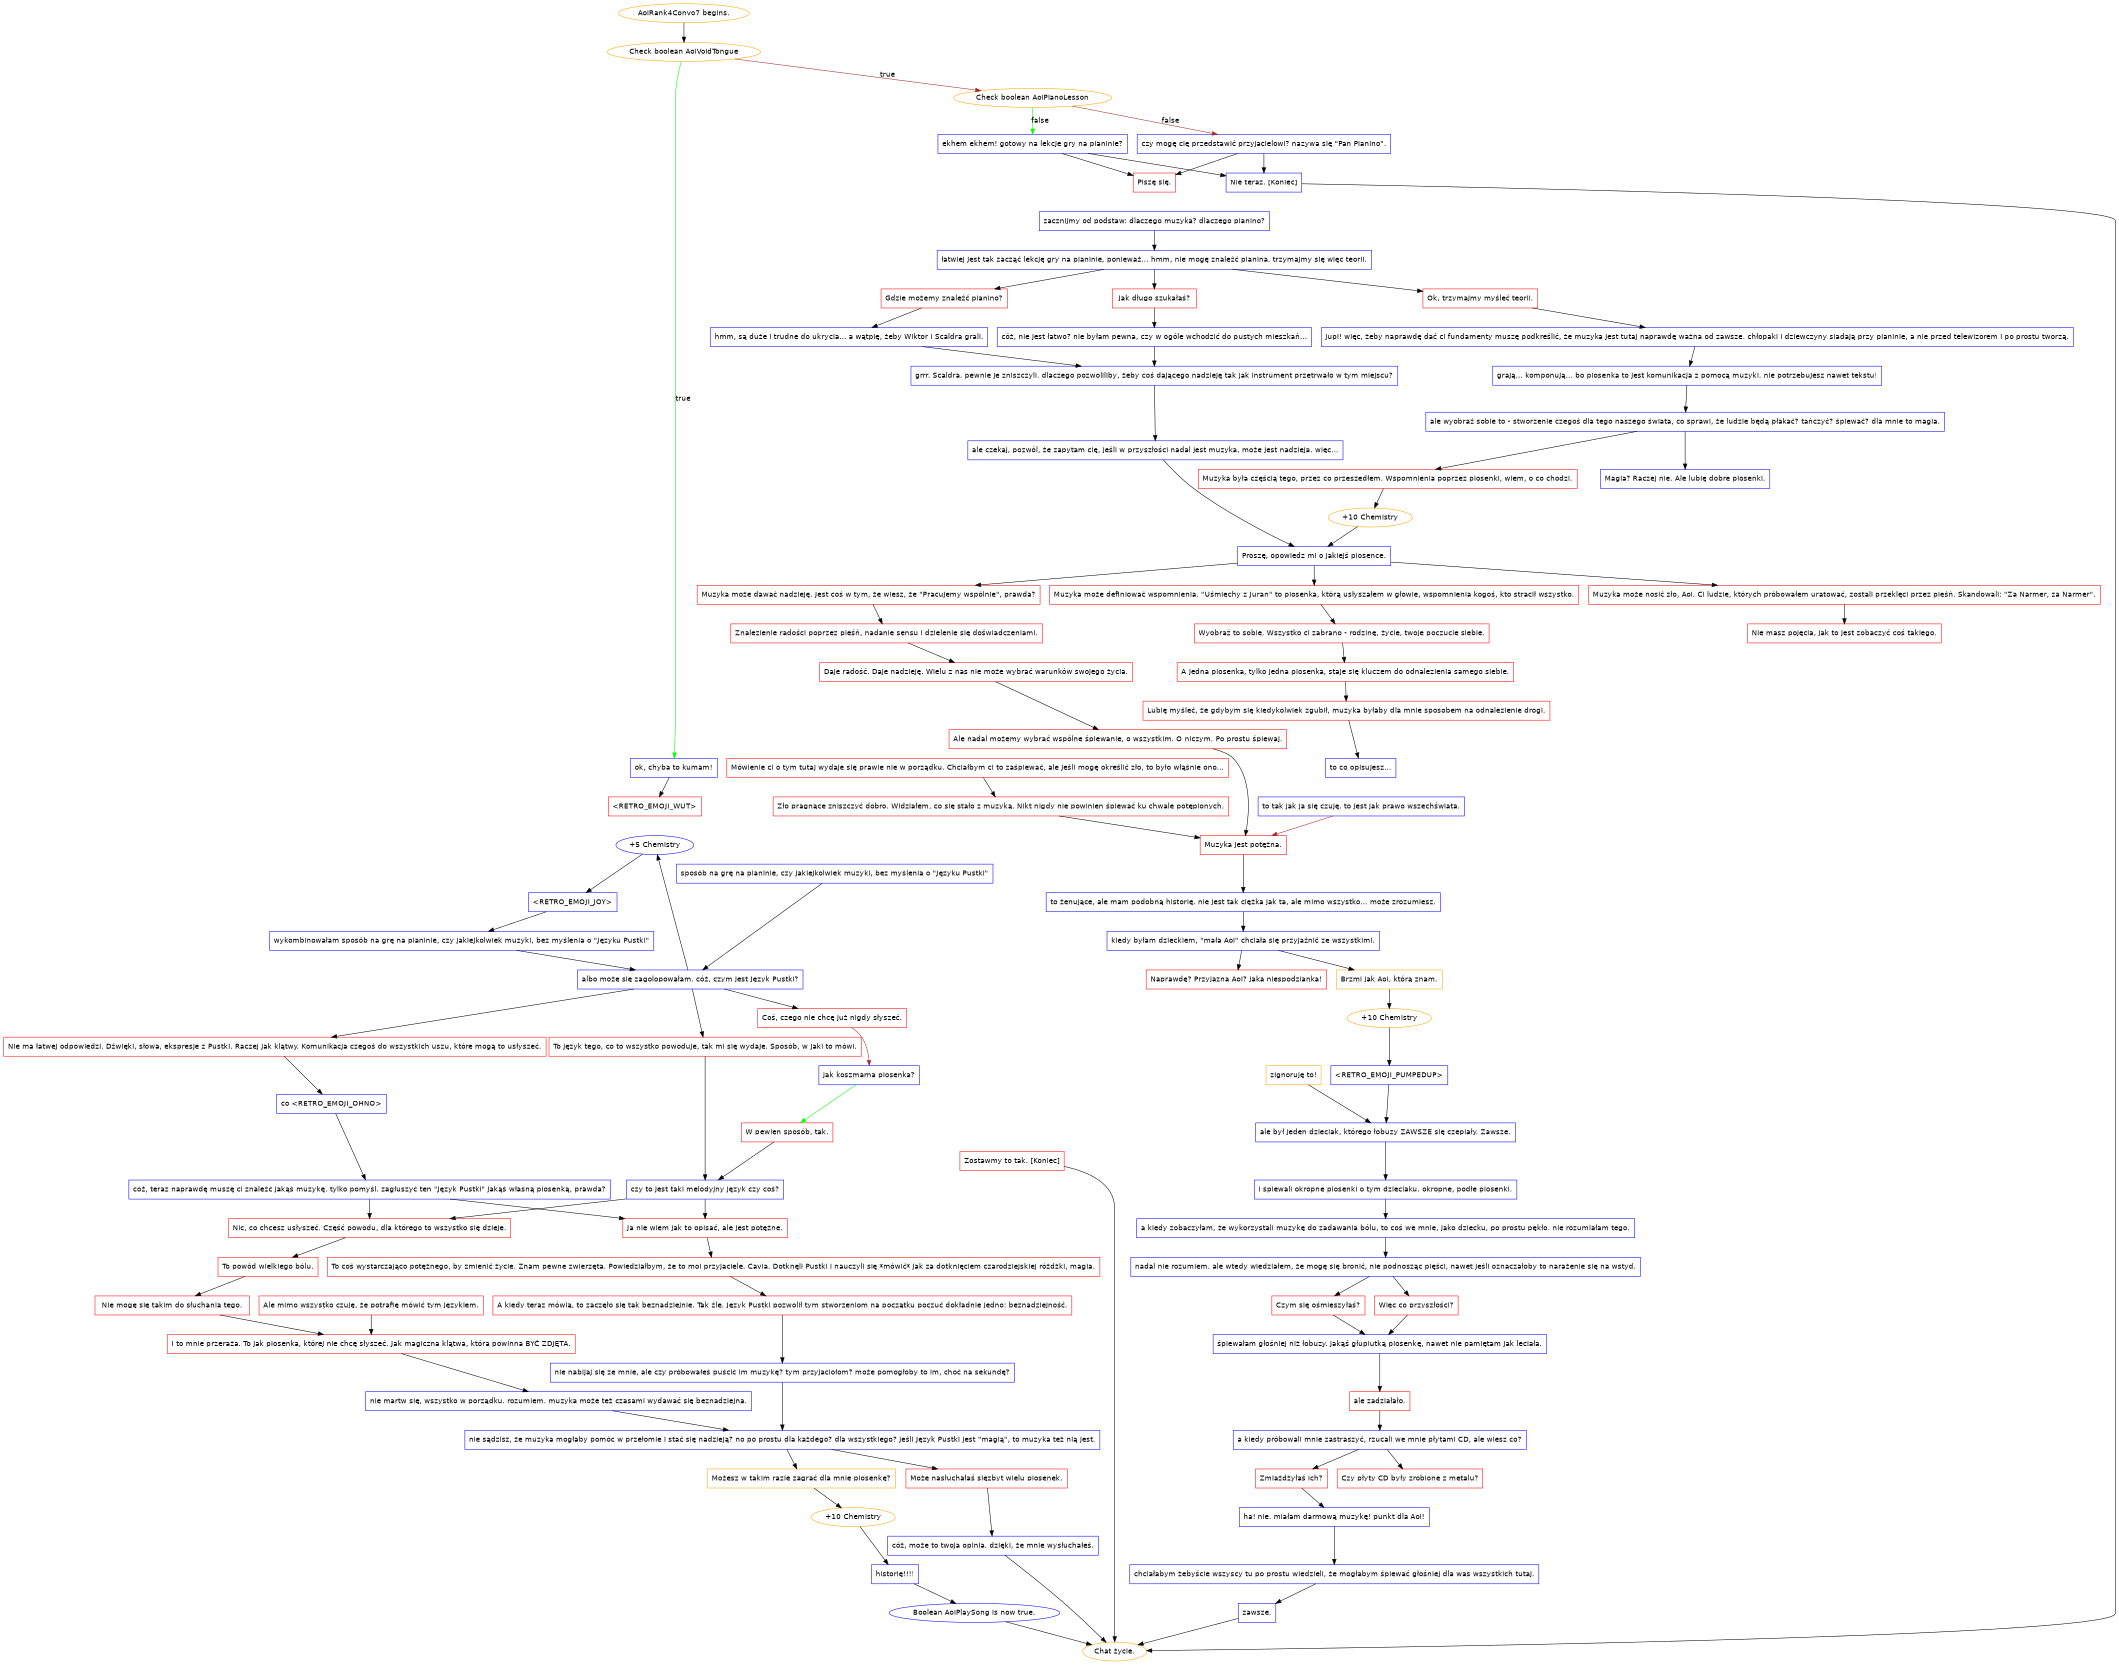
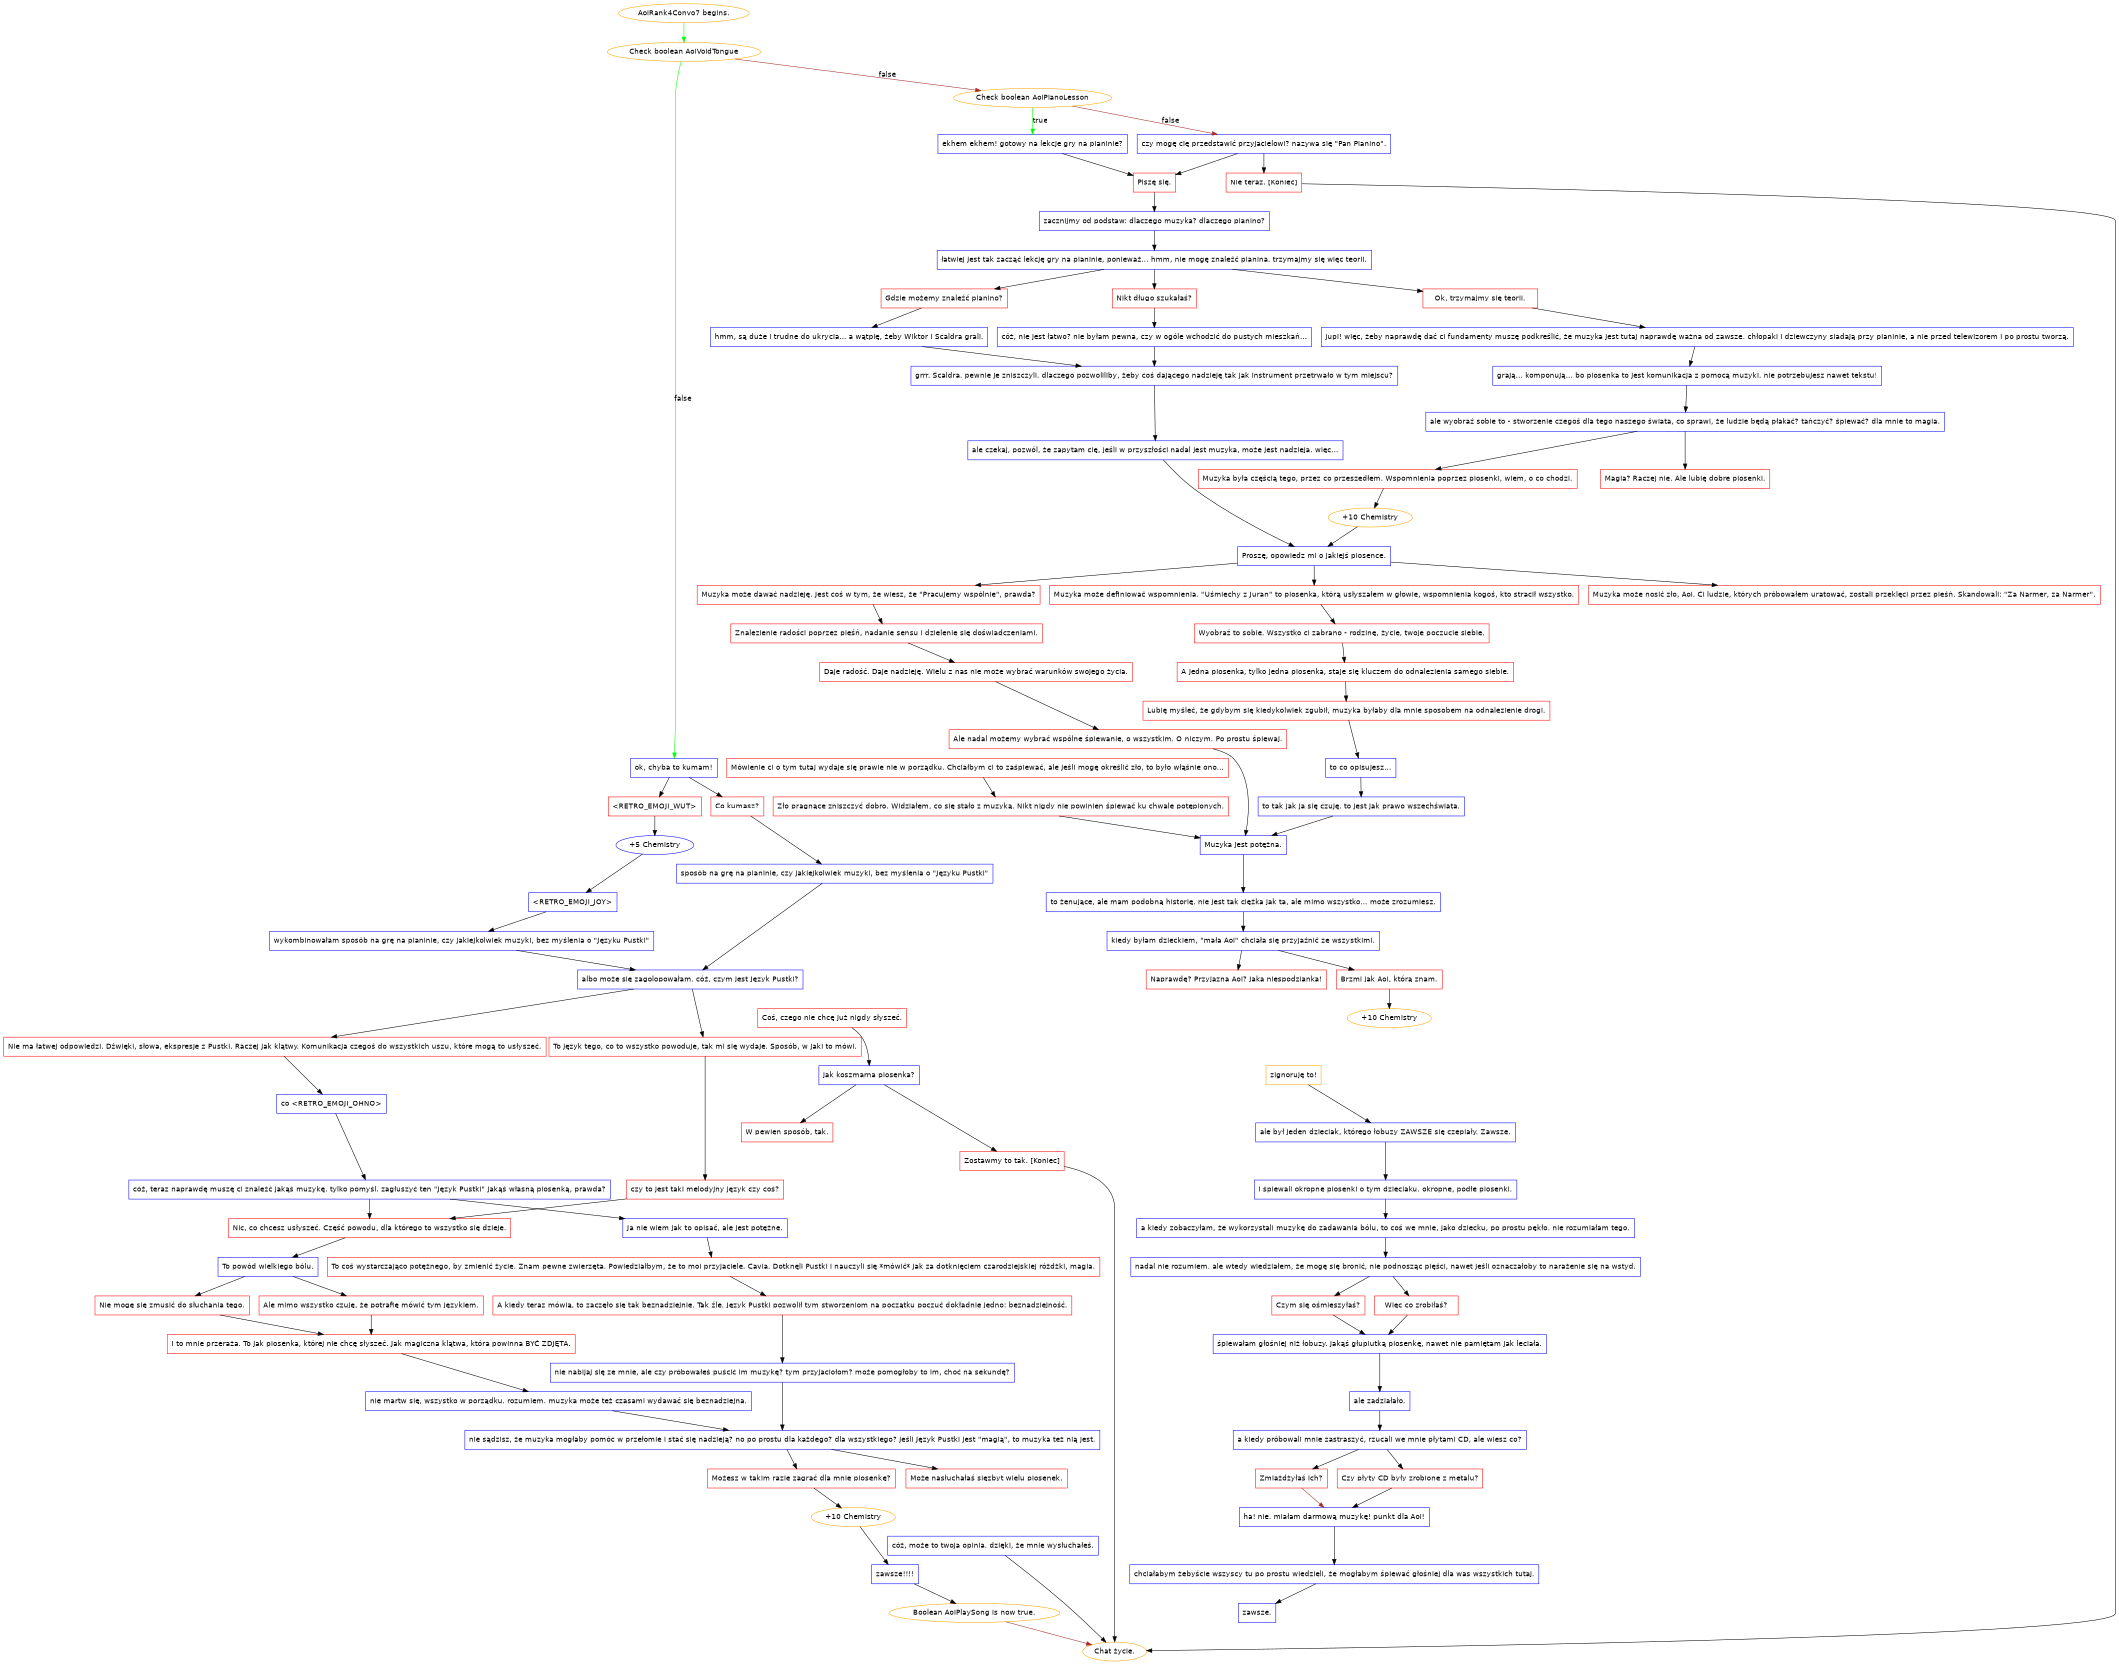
edge "AoiRank4Convo7 begins." -> "Check boolean AoiVoidTongue": color black -> green
edge "Check boolean AoiVoidTongue" -> "Check boolean AoiPianoLesson": label "true" -> "false"
edge "Check boolean AoiPianoLesson" -> "ekhem ekhem! gotowy na lekcje gry na pianinie?": label "false" -> "true"
edge "ekhem ekhem! gotowy na lekcje gry na pianinie?" -> "Nie teraz. [Koniec]": removed
node "Nie teraz. [Koniec]": color blue -> red
edge "Piszę się." -> "zacznijmy od podstaw: dlaczego muzyka? dlaczego pianino?": added
node "Jak długo szukałaś?": label "Jak długo szukałaś?" -> "Nikt długo szukałaś?"
node "Ok, trzymajmy myśleć teorii.": label "Ok, trzymajmy myśleć teorii." -> "Ok, trzymajmy się teorii."
edge "Check boolean AoiVoidTongue" -> "ok, chyba to kumam!": label "true" -> "false"
node "Magia? Raczej nie. Ale lubię dobre piosenki.": color blue -> red
node "Nie masz pojęcia, jak to jest zobaczyć coś takiego.": removed
edge "to co opisujesz..." -> "to tak jak ja się czuję. to jest jak prawo wszechświata.": added
node "Co kumasz?": added
edge "to tak jak ja się czuję. to jest jak prawo wszechświata." -> "Muzyka jest potężna.": color brown -> black
node "Muzyka jest potężna.": color red -> blue
edge "albo może się zagolopowałam. cóż, czym jest Język Pustki?" -> "+5 Chemistry": now "<RETRO_EMOJI_WUT>" -> "+5 Chemistry"
node "Brzmi jak Aoi, którą znam.": color orange -> red
edge "albo może się zagolopowałam. cóż, czym jest Język Pustki?" -> "Coś, czego nie chcę już nigdy słyszeć.": removed
edge "Coś, czego nie chcę już nigdy słyszeć." -> "jak koszmarna piosenka?": color brown -> black
node "<RETRO_EMOJI_PUMPEDUP>": removed
edge "jak koszmarna piosenka?" -> "W pewien sposób, tak.": color green -> black
edge "jak koszmarna piosenka?" -> "Zostawmy to tak. [Koniec]": added
edge "W pewien sposób, tak." -> "czy to jest taki melodyjny język czy coś?": removed
node "czy to jest taki melodyjny język czy coś?": color blue -> red
edge "czy to jest taki melodyjny język czy coś?" -> "Ja nie wiem jak to opisać, ale jest potężne.": removed
node "Ja nie wiem jak to opisać, ale jest potężne.": color red -> blue
node "To powód wielkiego bólu.": color red -> blue
edge "To powód wielkiego bólu." -> "Ale mimo wszystko czuję, że potrafię mówić tym językiem.": added
node "Nie mogę się takim do słuchania tego.": label "Nie mogę się takim do słuchania tego." -> "Nie mogę się zmusić do słuchania tego."
node "Więc co przyszłości?": label "Więc co przyszłości?" -> "Więc co zrobiłaś?"
node "ale zadziałało.": color red -> blue
node "Możesz w takim razie zagrać dla mnie piosenkę?": color orange -> red
edge "Zmiażdżyłaś ich?" -> "ha! nie. miałam darmową muzykę! punkt dla Aoi!": color black -> brown
edge "Czy płyty CD były zrobione z metalu?" -> "ha! nie. miałam darmową muzykę! punkt dla Aoi!": added
edge "Może nasłuchałaś sięzbyt wielu piosenek." -> "cóż, może to twoja opinia. dzięki, że mnie wysłuchałeś.": removed
node "historię!!!!": label "historię!!!!" -> "zawsze!!!!"
node "Boolean AoiPlaySong is now true.": color blue -> orange
edge "zawsze." -> "Chat życie.": removed
edge "Boolean AoiPlaySong is now true." -> "Chat życie.": color black -> brown
